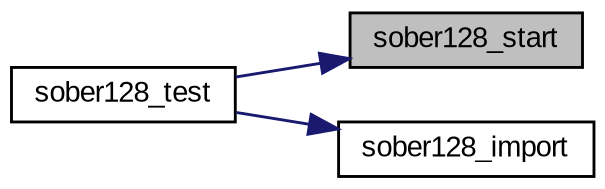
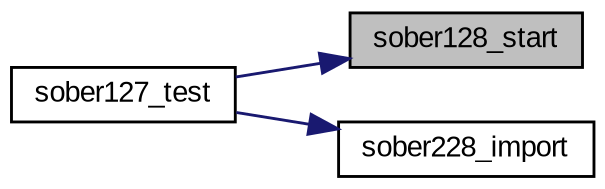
node "sober128_test": label "sober128_test" -> "sober127_test"
node "sober128_import": label "sober128_import" -> "sober228_import"
